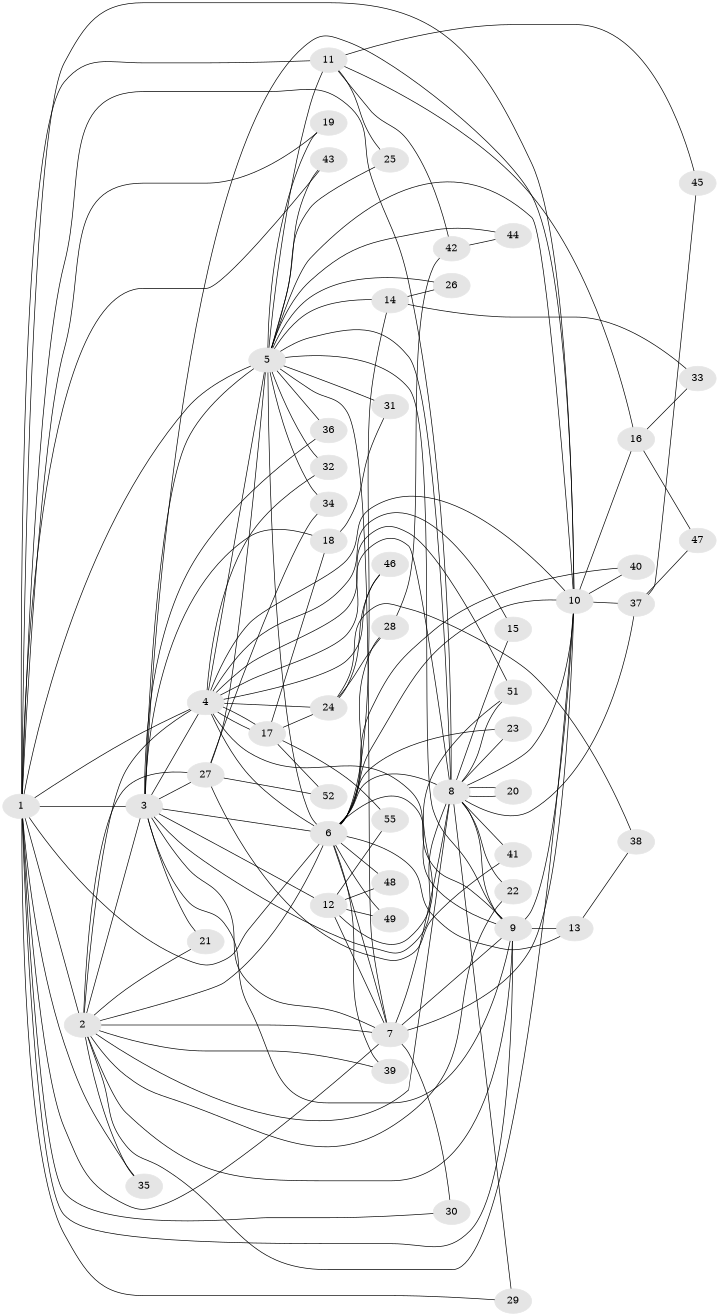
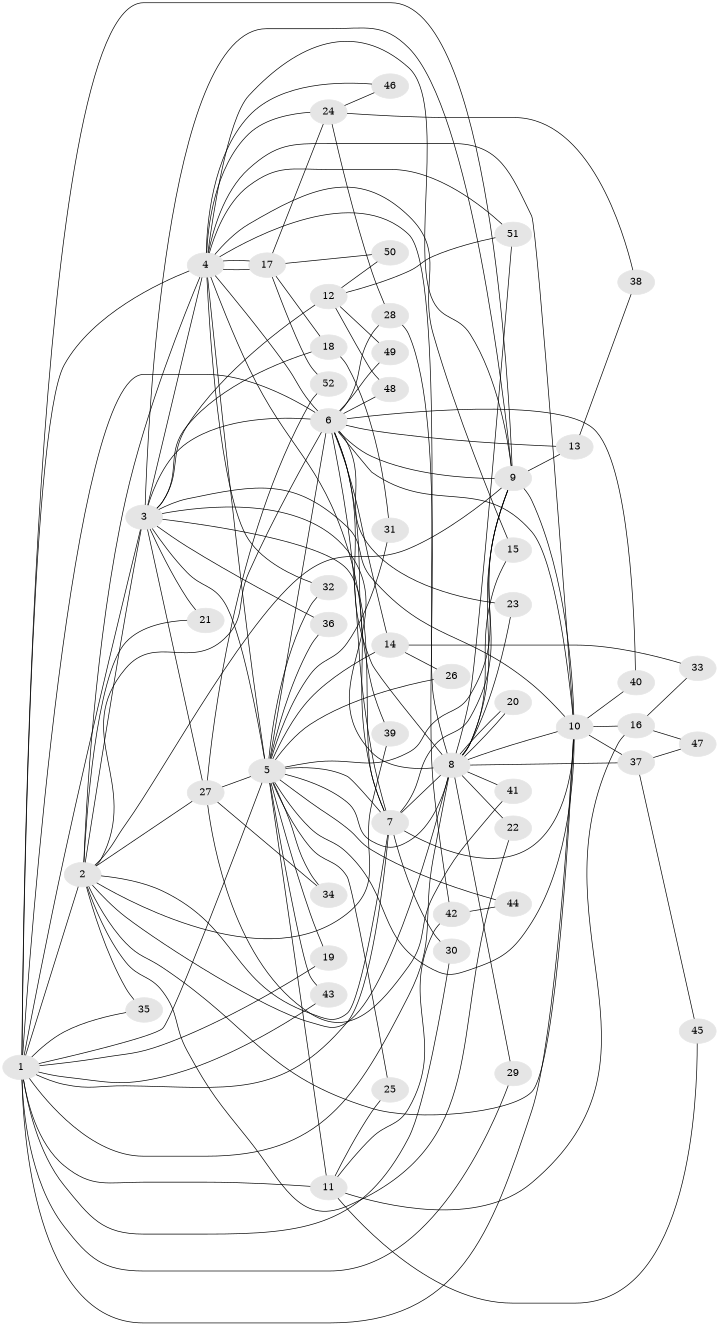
node "55": label "55" -> "50"
edge "12" -- "7": now "4" -- "7"
